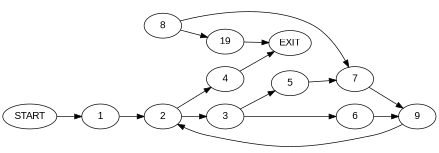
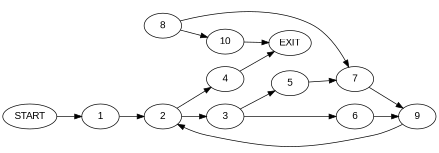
node "19": label "19" -> "10"
